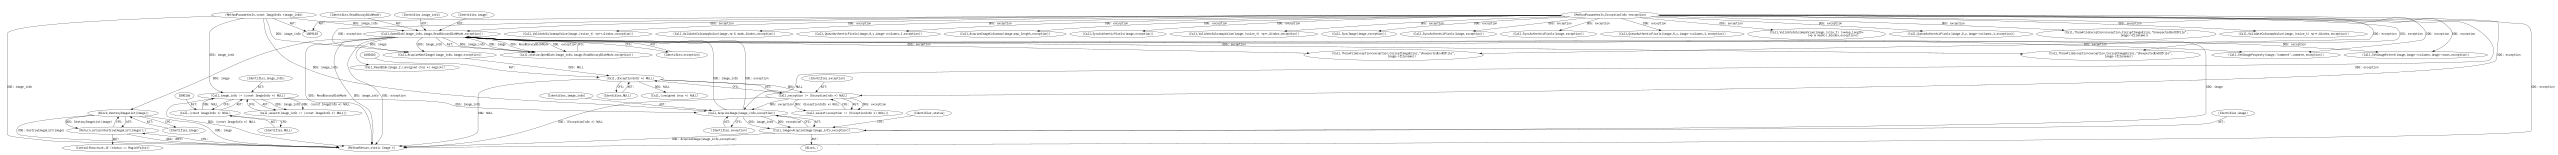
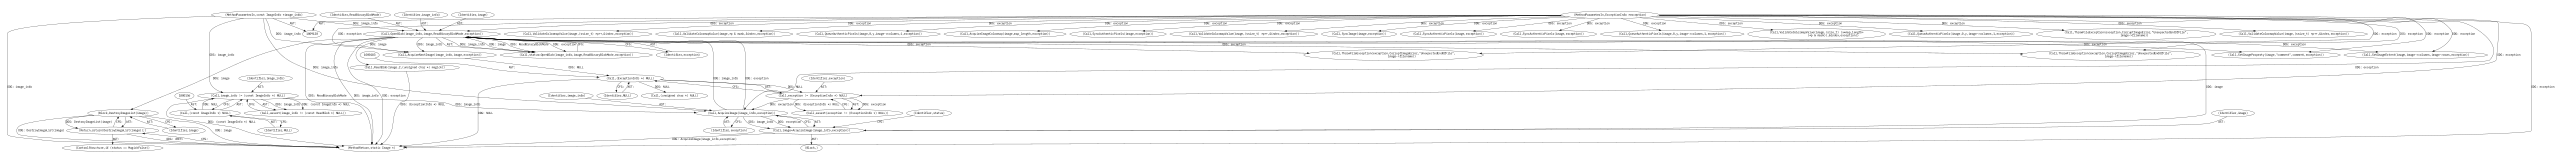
edge "(Call,exception != (ExceptionInfo *) NULL)" -> "(MethodReturn,static Image *)": now "(Call,ReadBlob(image,2,(unsigned char *) magick))" -> "(MethodReturn,static Image *)"
node "(Call,assert(image_info != (const ImageInfo *) NULL))": label "(Call,assert(image_info != (const ImageInfo *) NULL))" -> "(Call,assert(image_info != (const ReadBlob *) NULL))"
